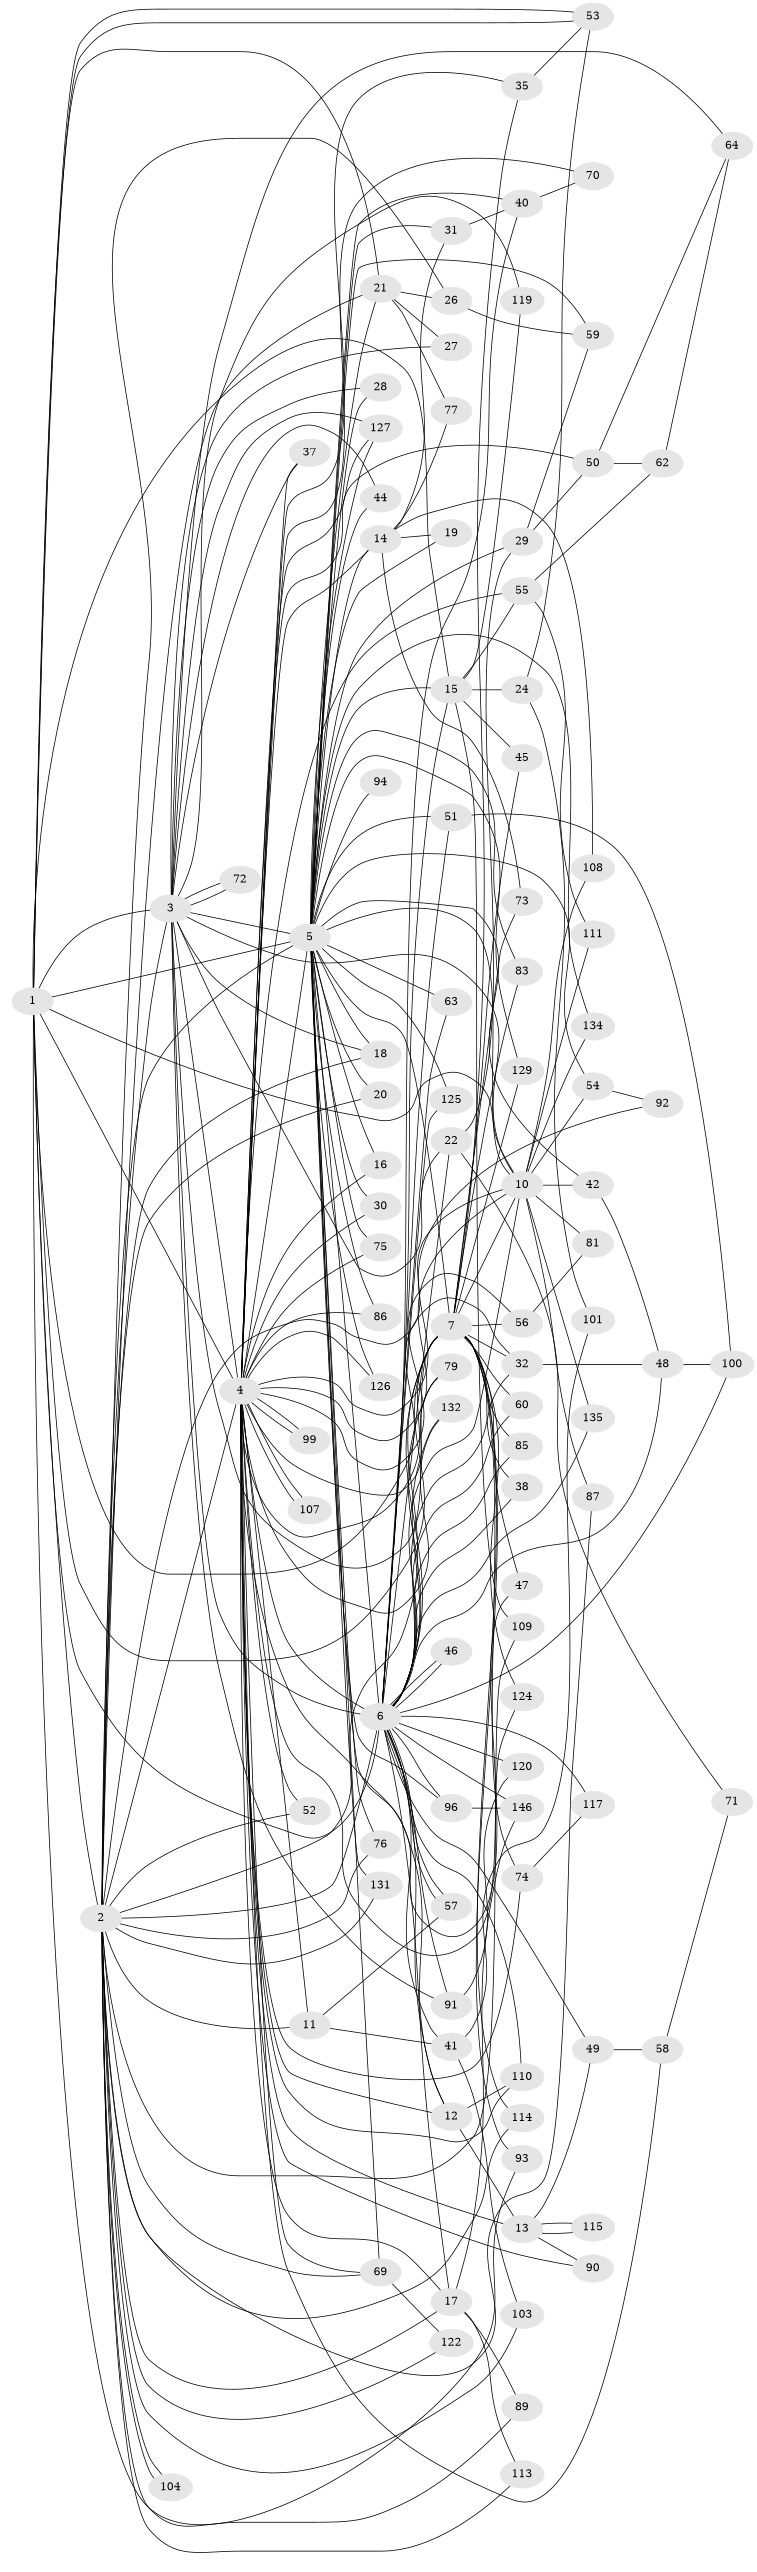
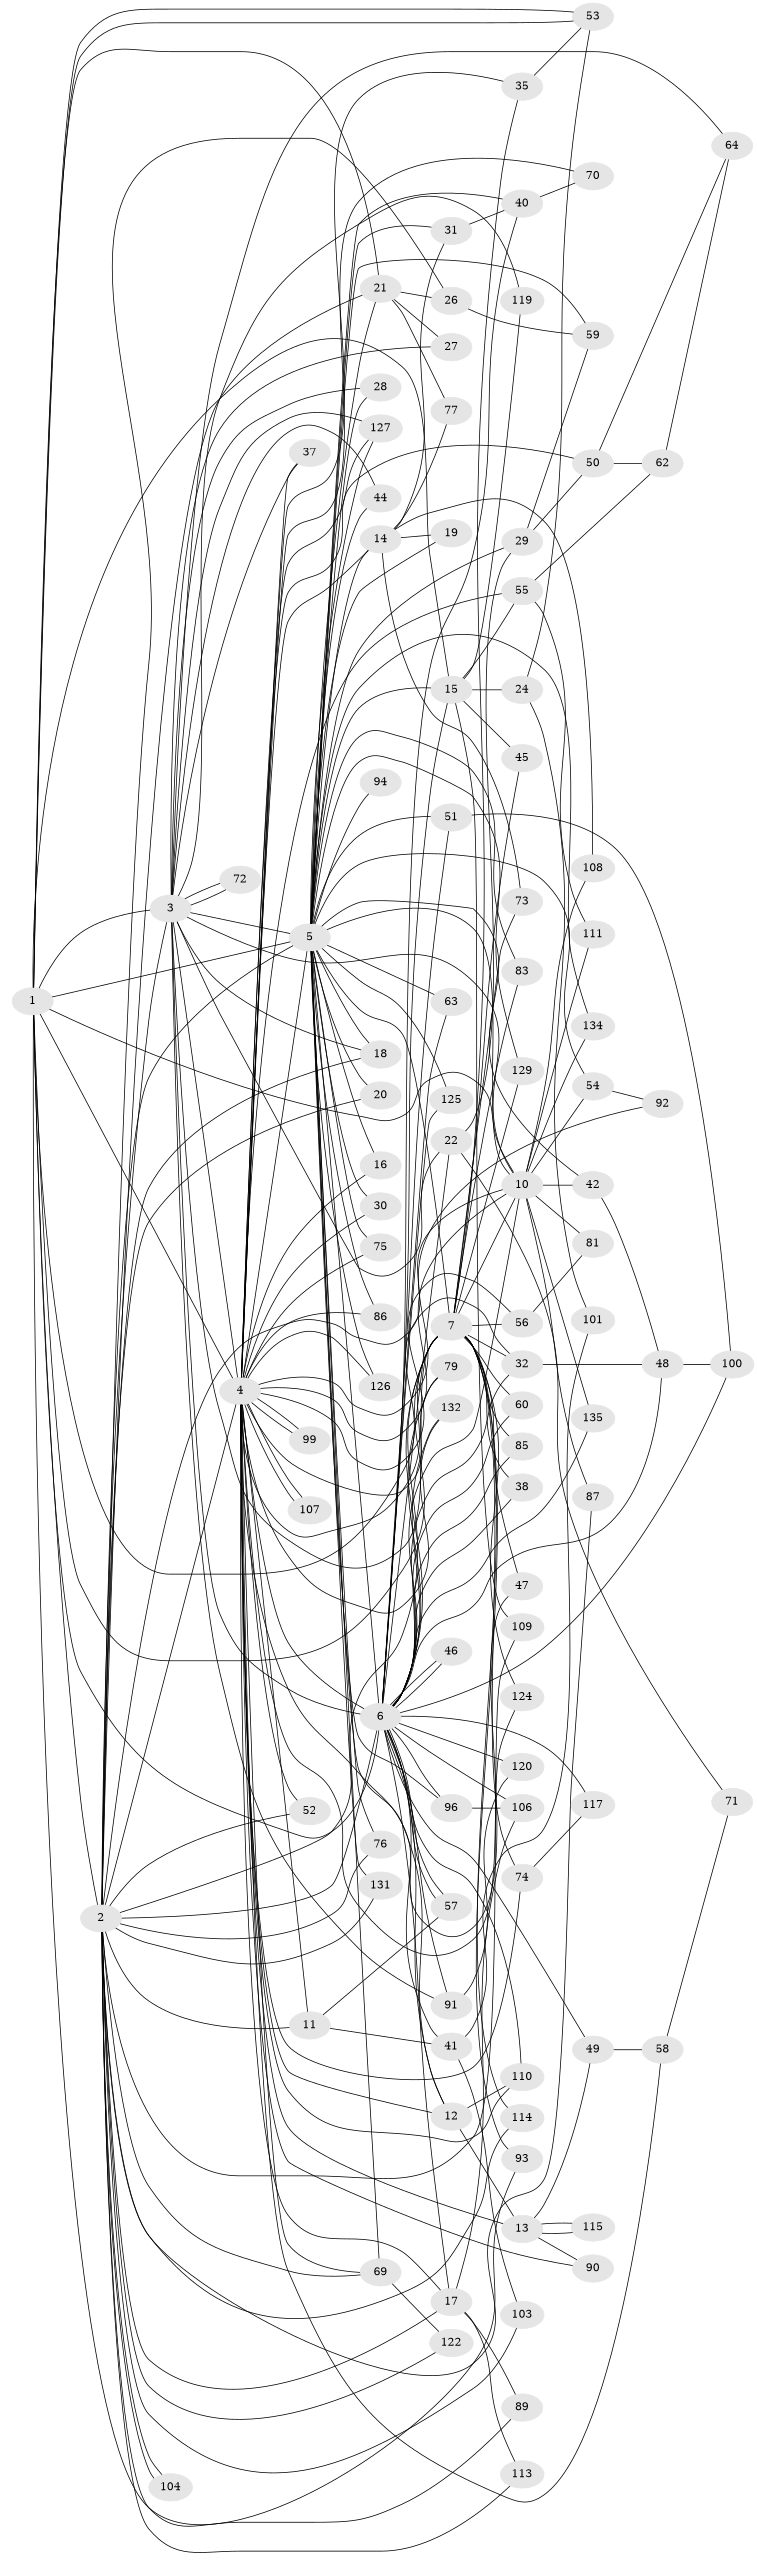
node "146": label "146" -> "106"
